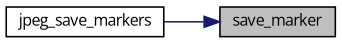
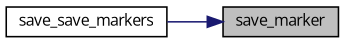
node "jpeg_save_markers": label "jpeg_save_markers" -> "save_save_markers"
